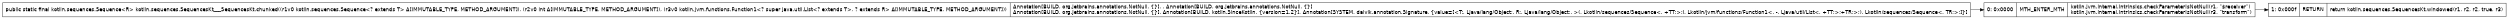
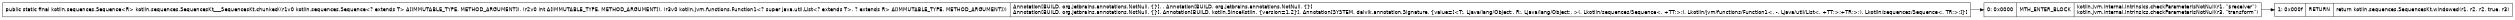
node "0: 0x0000": text "MTH_ENTER_MTH" -> "MTH_ENTER_BLOCK"
